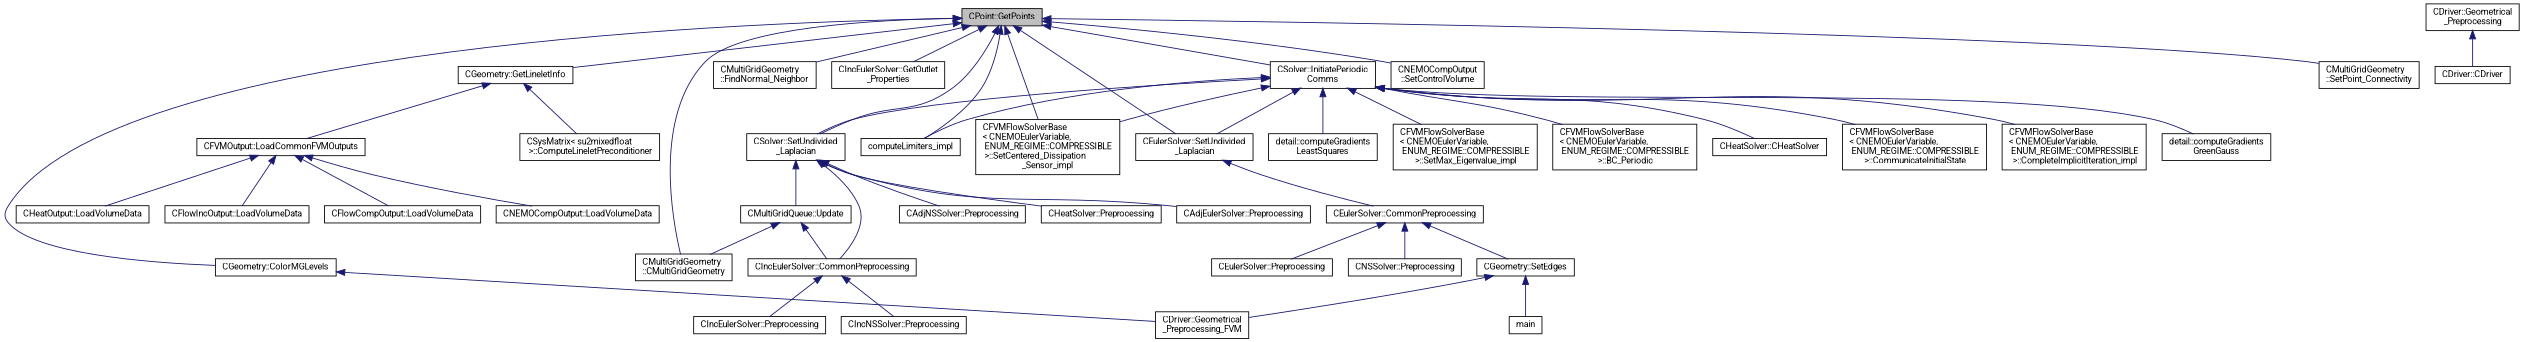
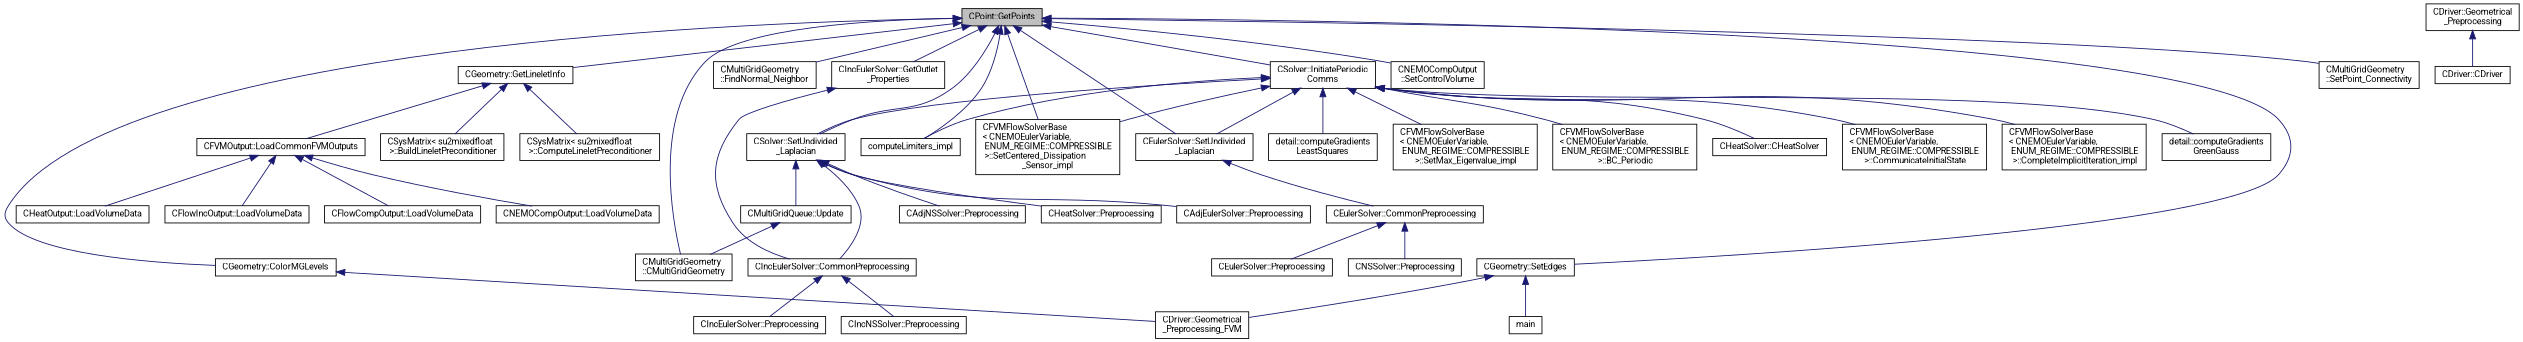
node "CSysMatrix< su2mixedfloat >::BuildLineletPreconditioner": added
edge "CGeometry::SetEdges" -> "CEulerSolver::CommonPreprocessing": now "CGeometry::SetEdges" -> "CPoint::GetPoints"
edge "CIncEulerSolver::CommonPreprocessing" -> "CMultiGridQueue::Update": now "CIncEulerSolver::CommonPreprocessing" -> "CIncEulerSolver::GetOutlet _Properties"
